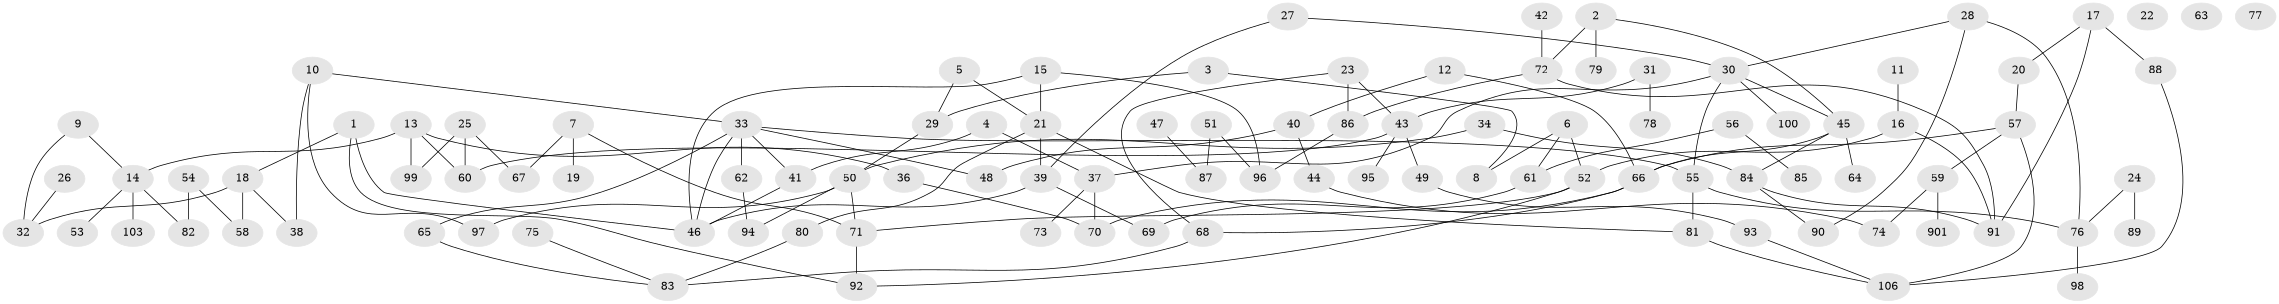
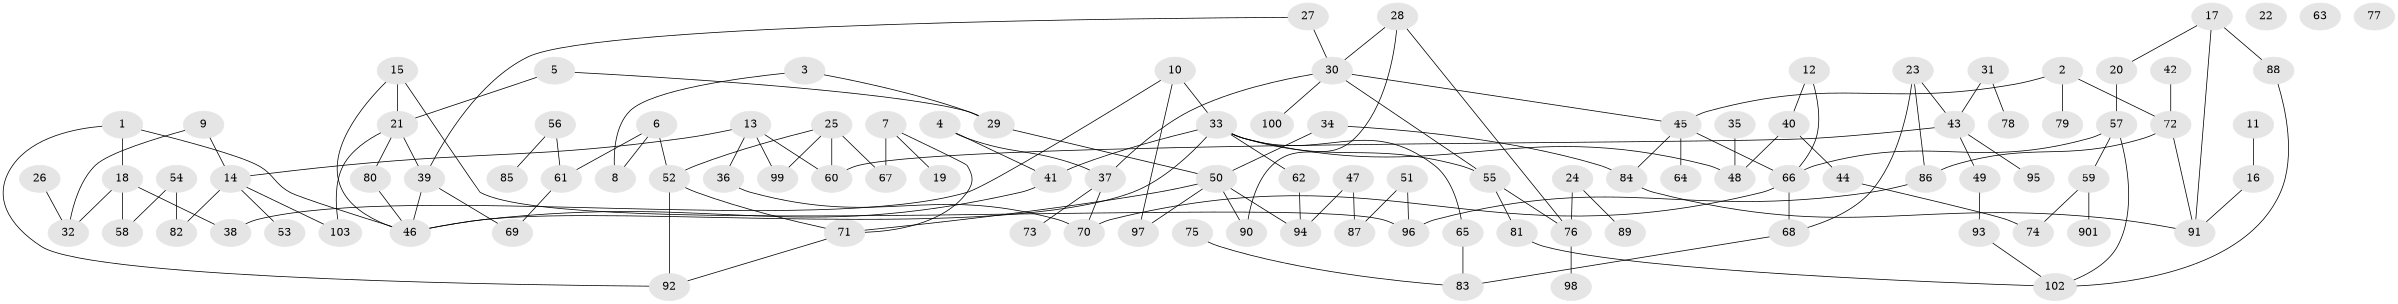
node "35": added
edge "16" -- "52": now "25" -- "52"
edge "84" -- "90": now "50" -- "90"
edge "47" -- "94": added
edge "21" -- "81": now "21" -- "103"
edge "80" -- "83": now "80" -- "46"
node "106": label "106" -> "102"
